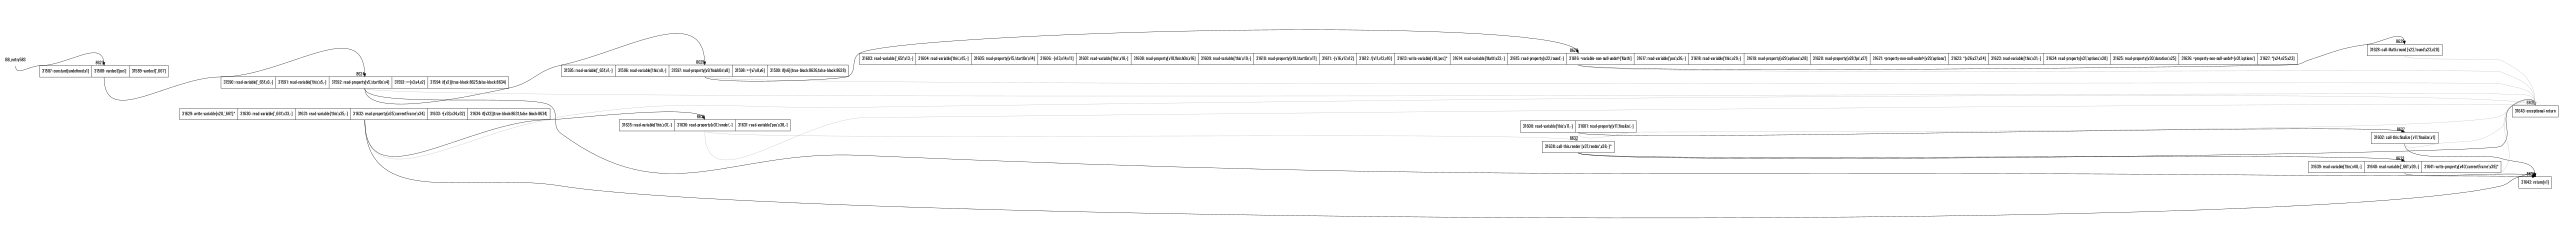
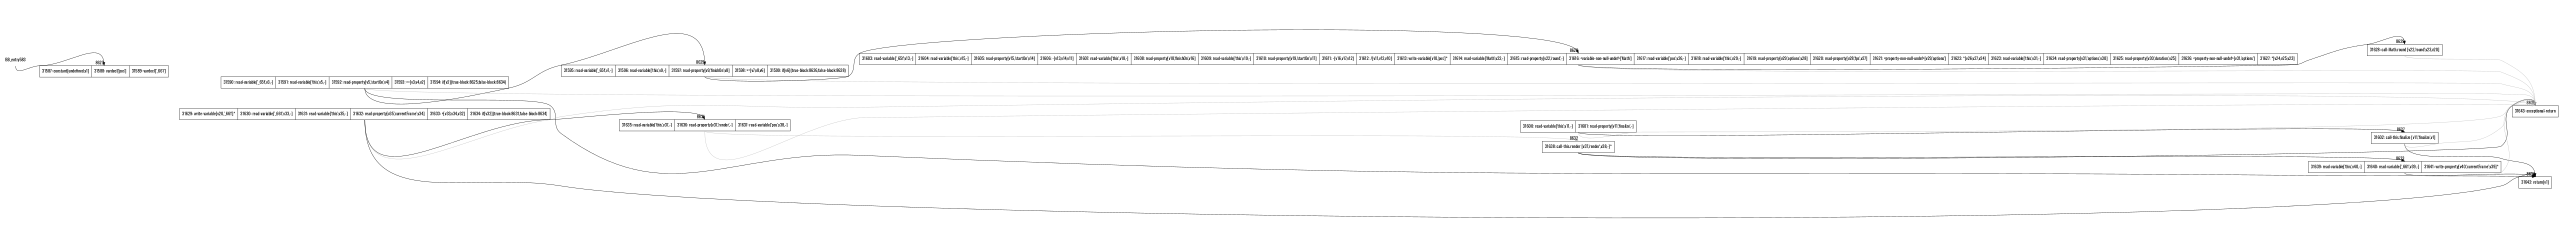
edge "31587: constant[undefined,v1]" -> "31590: read-variable['_65f',v3,-]": removed
